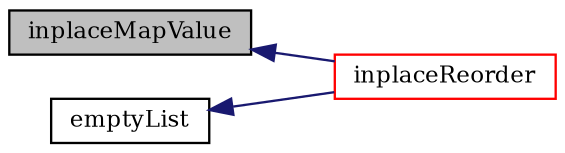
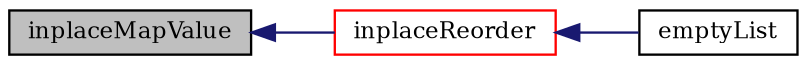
edge "inplaceReorder" -> "emptyList": reversed
